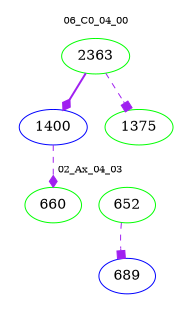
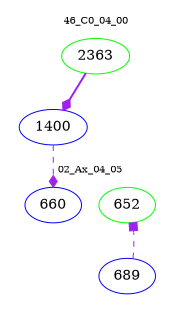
cluster "06_C0_04_00": label "06_C0_04_00" -> "46_C0_04_00"
node "1375": removed
cluster "02_Ax_04_03": label "02_Ax_04_03" -> "02_Ax_04_05"
node "660": color green -> blue
edge "652" -> "689": reversed
